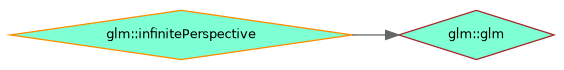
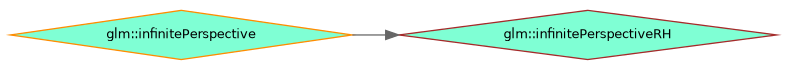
node "glm::glm": label "glm::glm" -> "glm::infinitePerspectiveRH"
